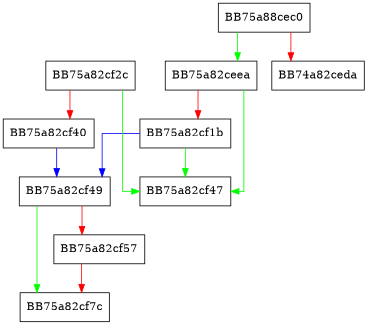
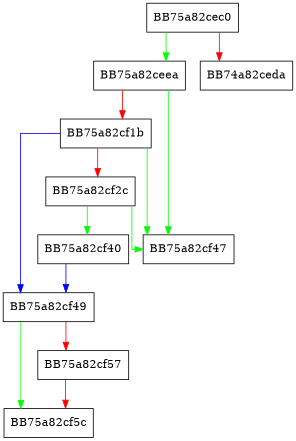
node "BB75a88cec0": label "BB75a88cec0" -> "BB75a82cec0"
edge "BB75a82cf2c" -> "BB75a82cf40": color red -> green
edge "BB75a82cf1b" -> "BB75a82cf2c": added
node "BB75a82cf7c": label "BB75a82cf7c" -> "BB75a82cf5c"
